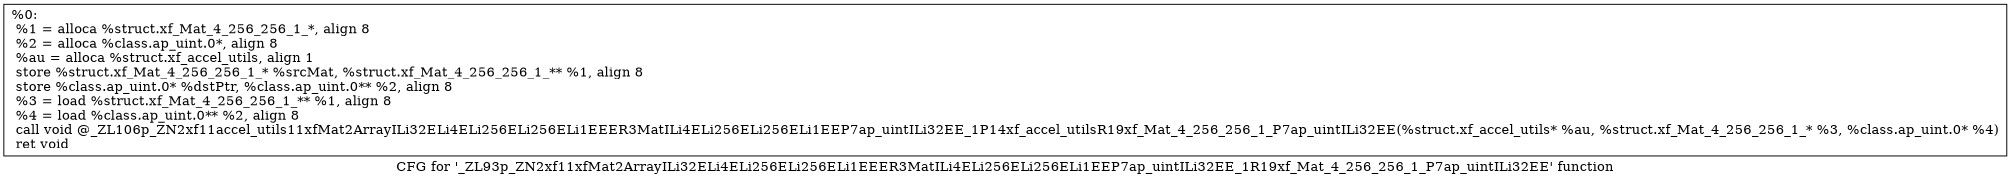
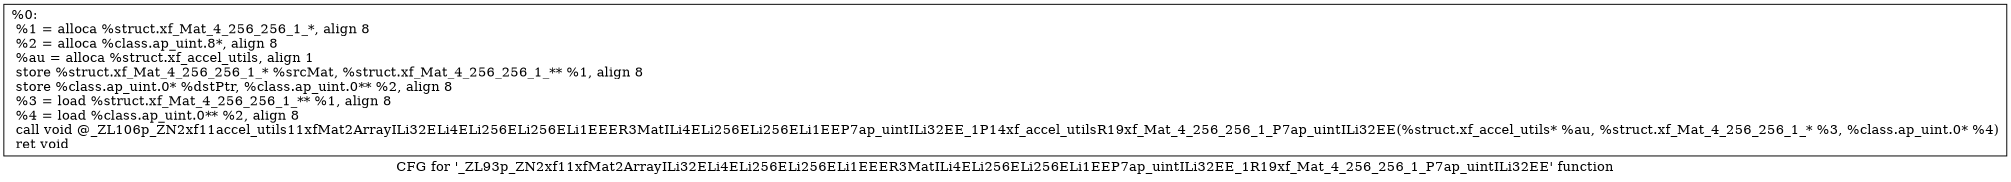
node "%0:": text "%2 = alloca %class.ap_uint.0*, align 8" -> "%2 = alloca %class.ap_uint.8*, align 8"
